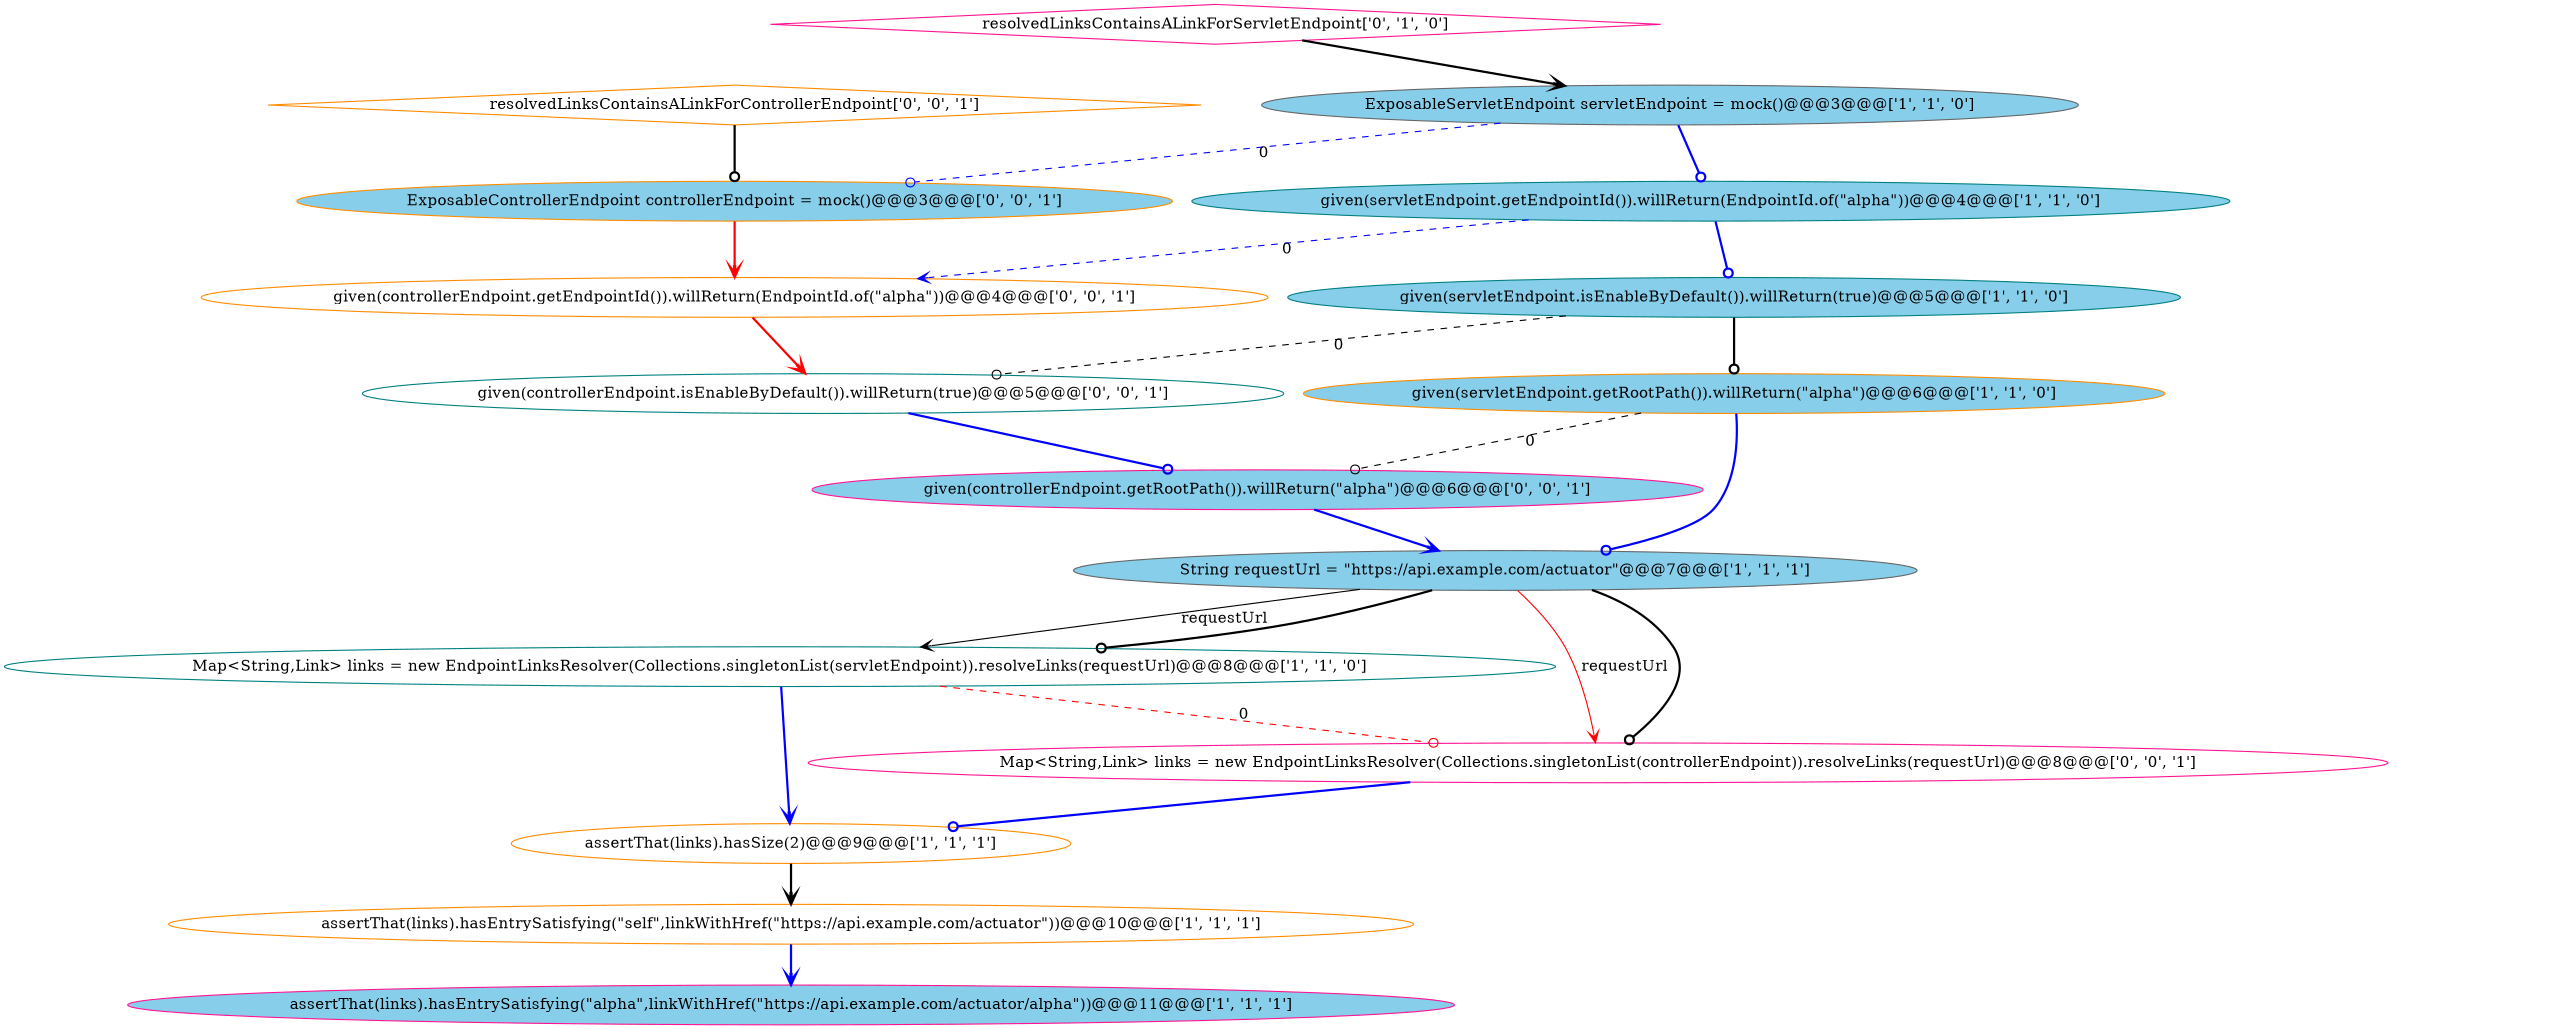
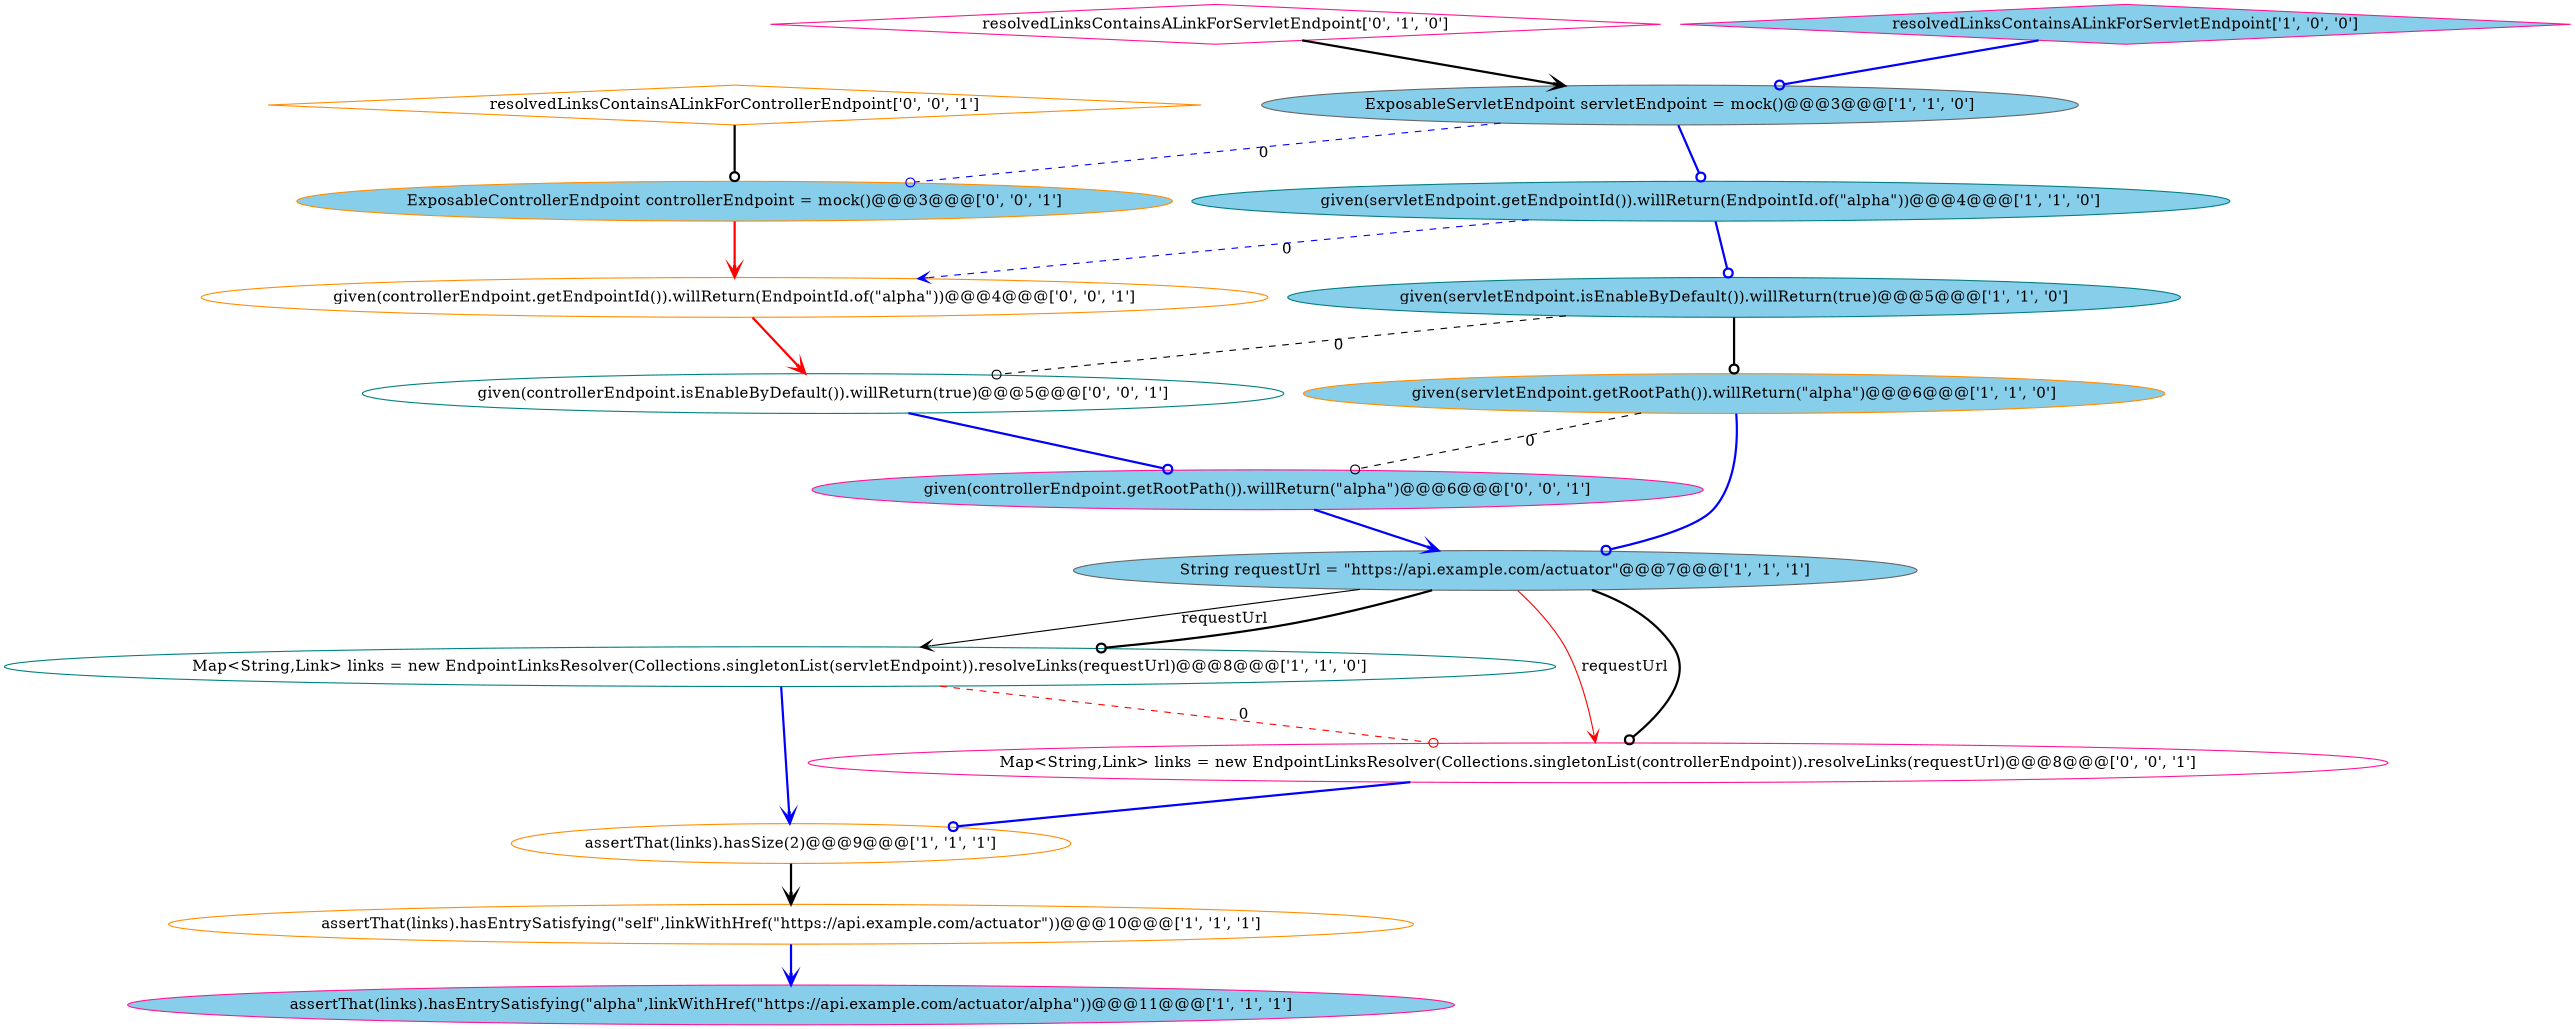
node "resolvedLinksContainsALinkForServletEndpoint['1', '0', '0']": added
